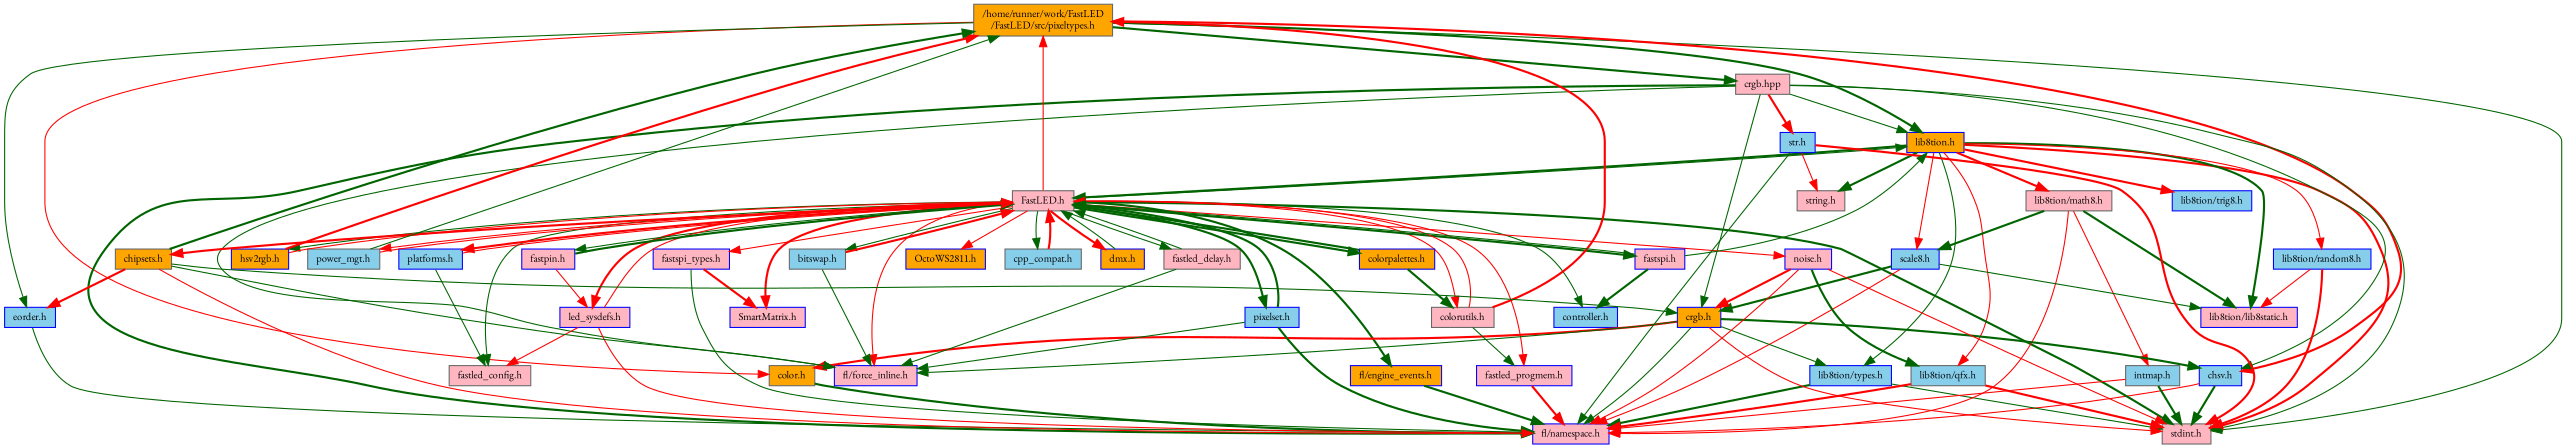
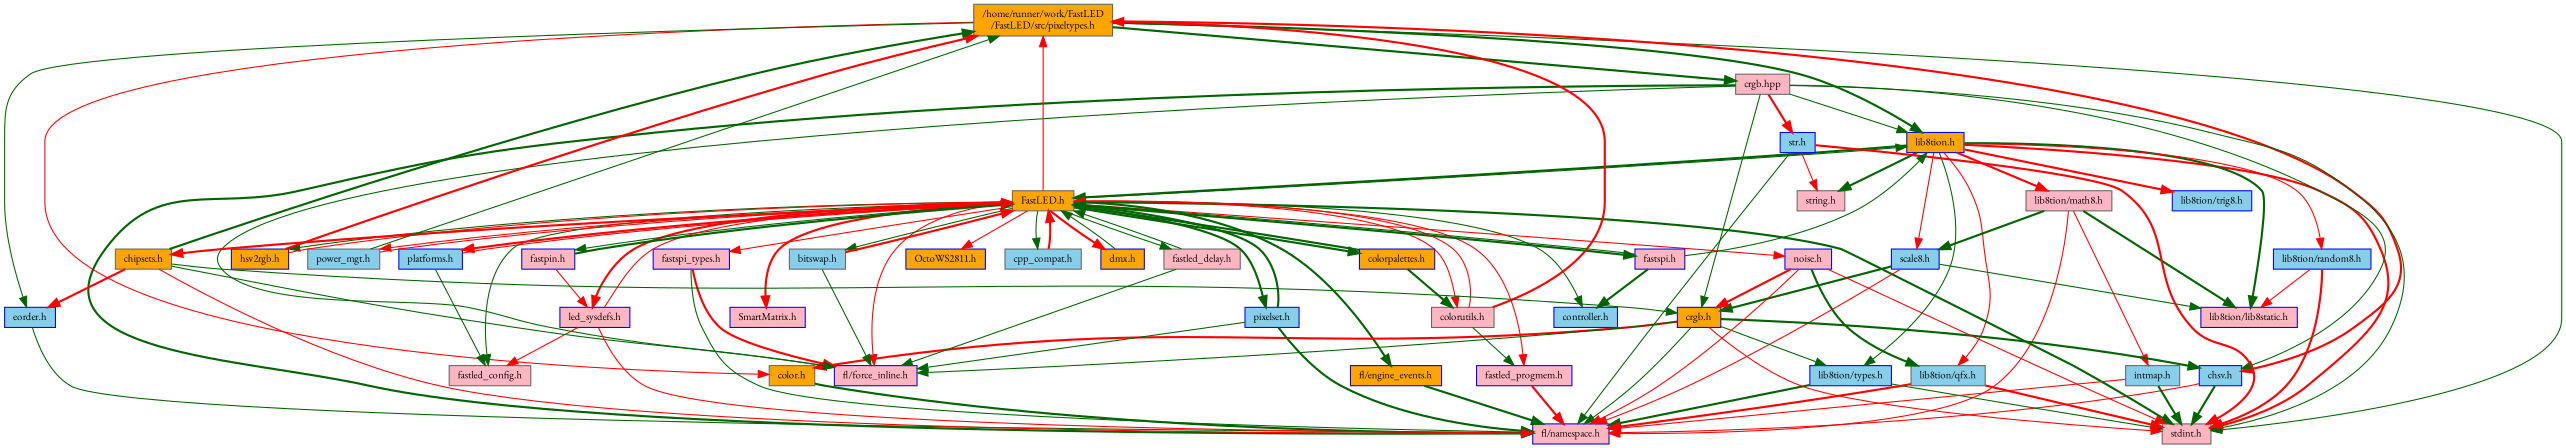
node "FastLED.h": fillcolor lightpink -> orange
edge "fastspi_types.h" -> "SmartMatrix.h": now "fastspi_types.h" -> "fl/force_inline.h"
